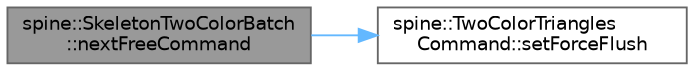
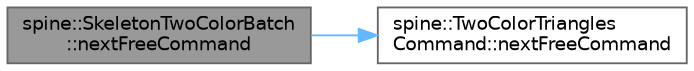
node "spine::TwoColorTriangles Command::setForceFlush": label "spine::TwoColorTriangles Command::setForceFlush" -> "spine::TwoColorTriangles Command::nextFreeCommand"
